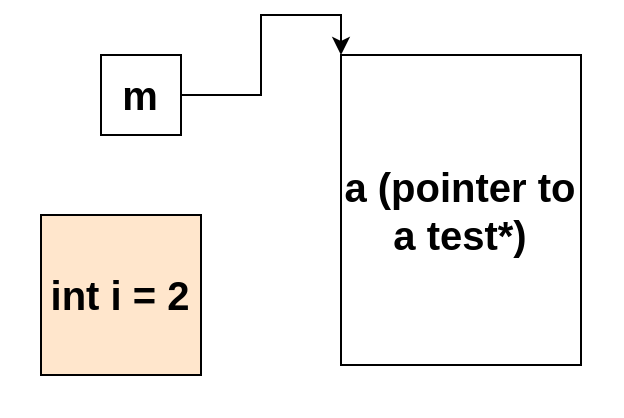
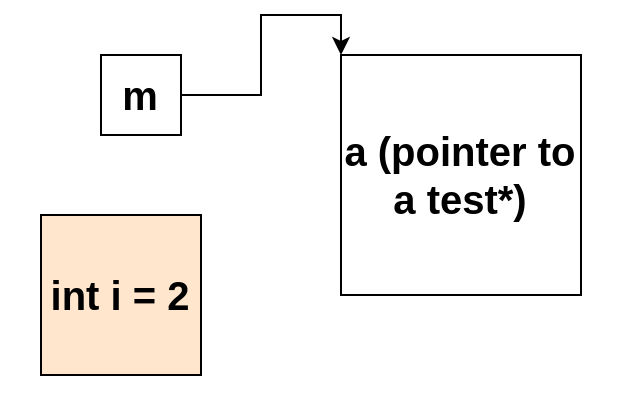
node "a (pointer to a test*)": size 240x310 -> 240x240
